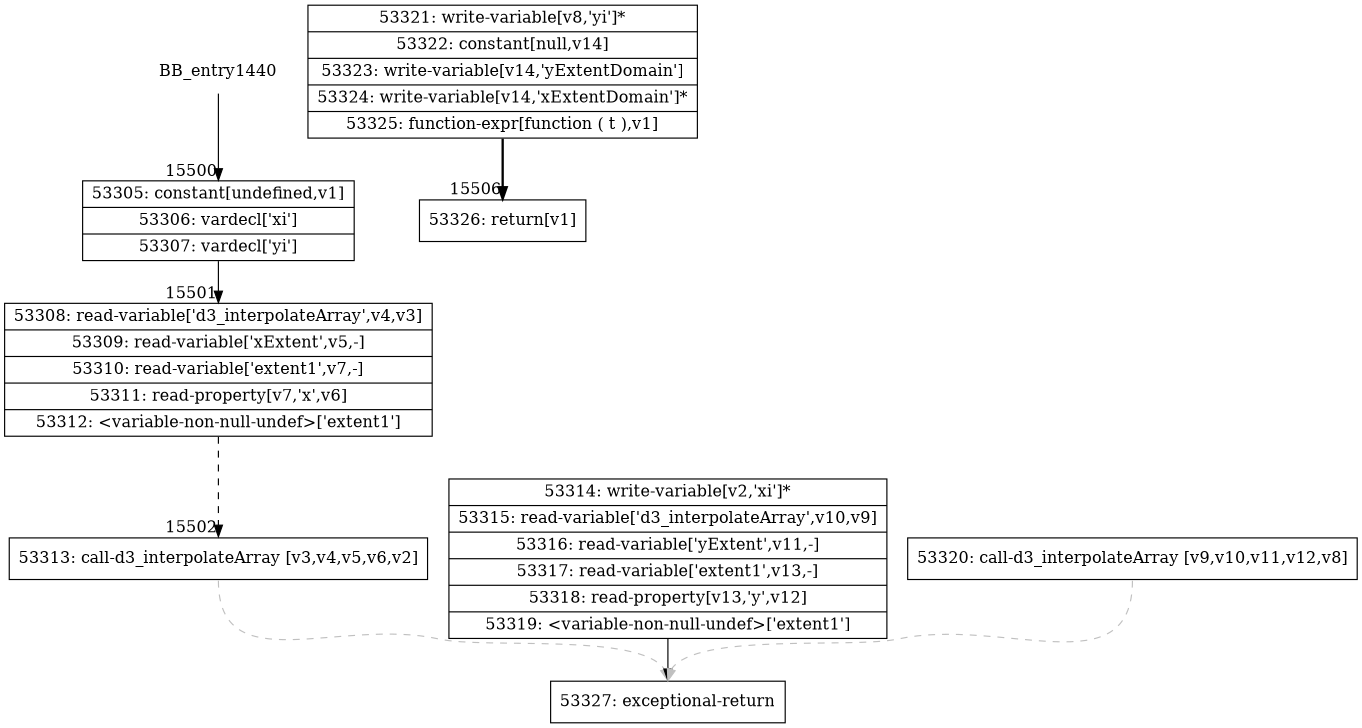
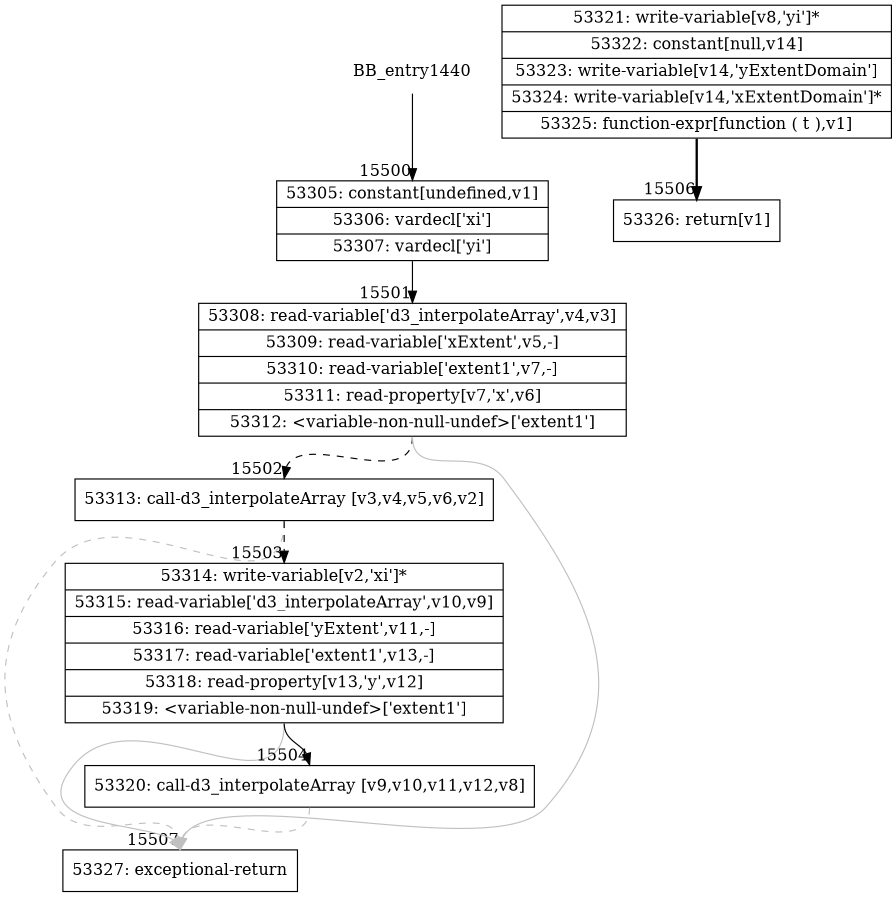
edge "53313: call-d3_interpolateArray [v3,v4,v5,v6,v2]" -> "53314: write-variable[v2,'xi']*": added
edge "53314: write-variable[v2,'xi']*" -> "53327: exceptional-return": color black -> gray
edge "53314: write-variable[v2,'xi']*" -> "53320: call-d3_interpolateArray [v9,v10,v11,v12,v8]": added
edge "53308: read-variable['d3_interpolateArray',v4,v3]" -> "53327: exceptional-return": added
